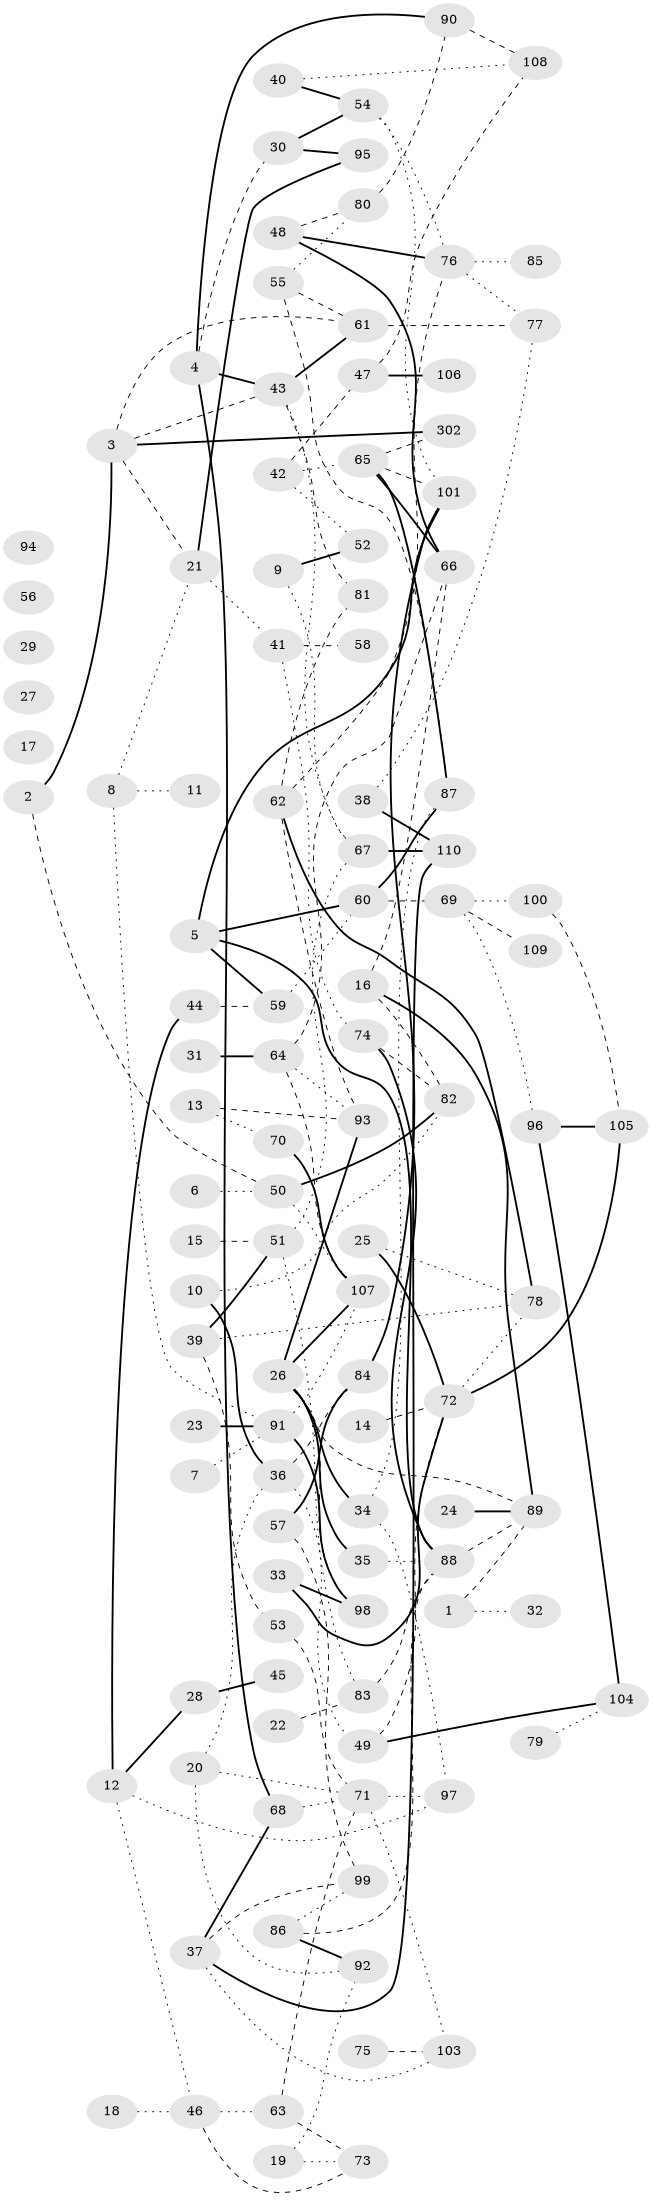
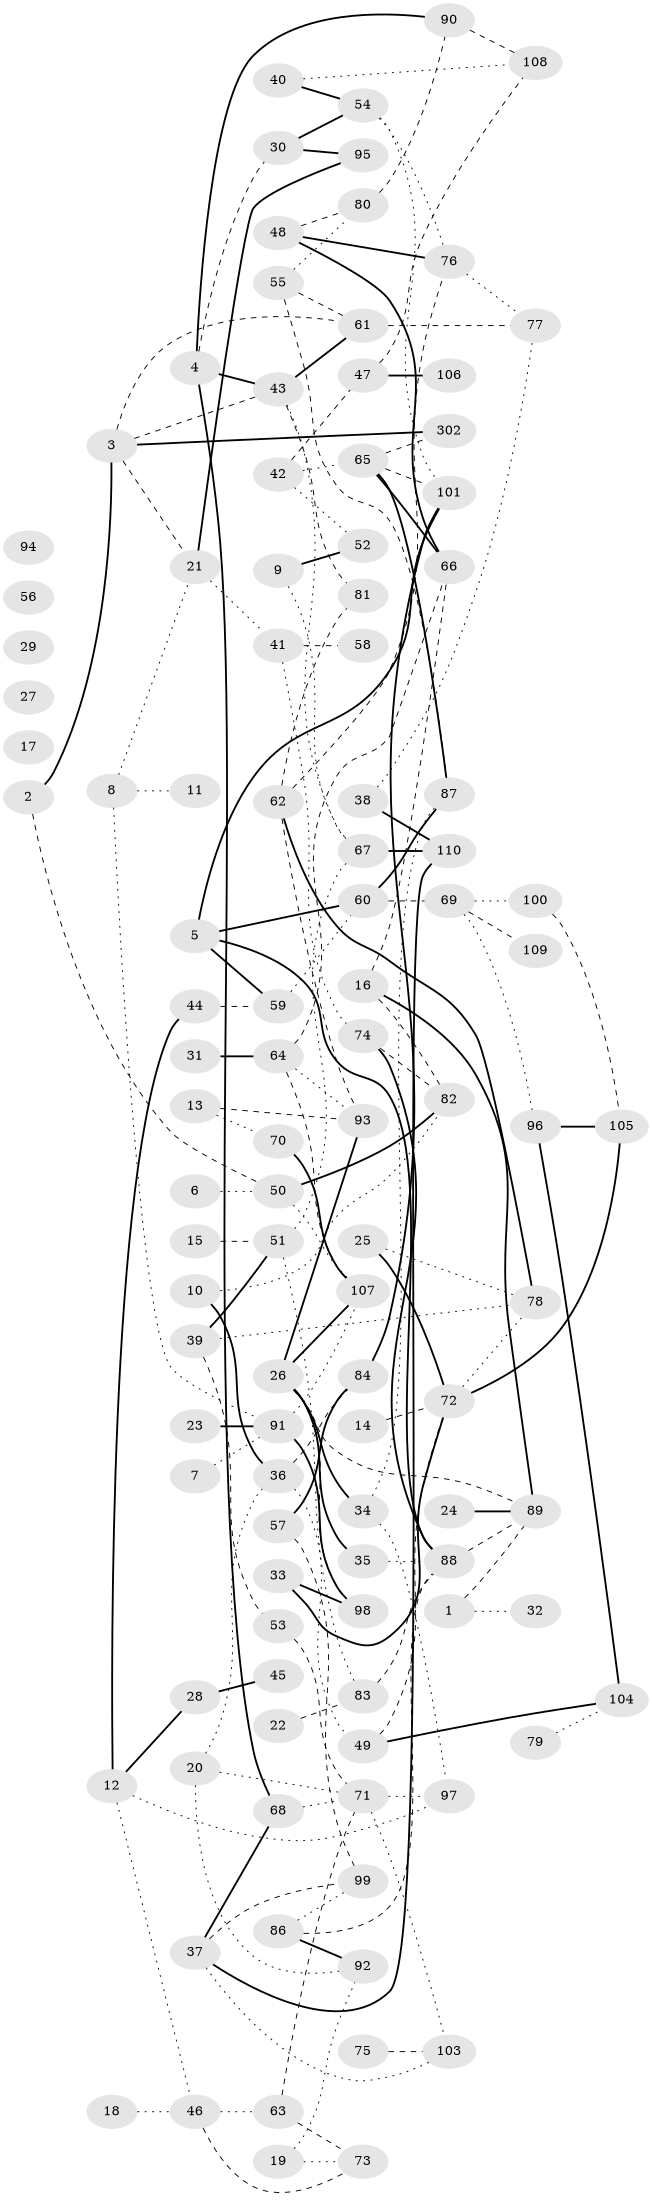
node "85": removed
